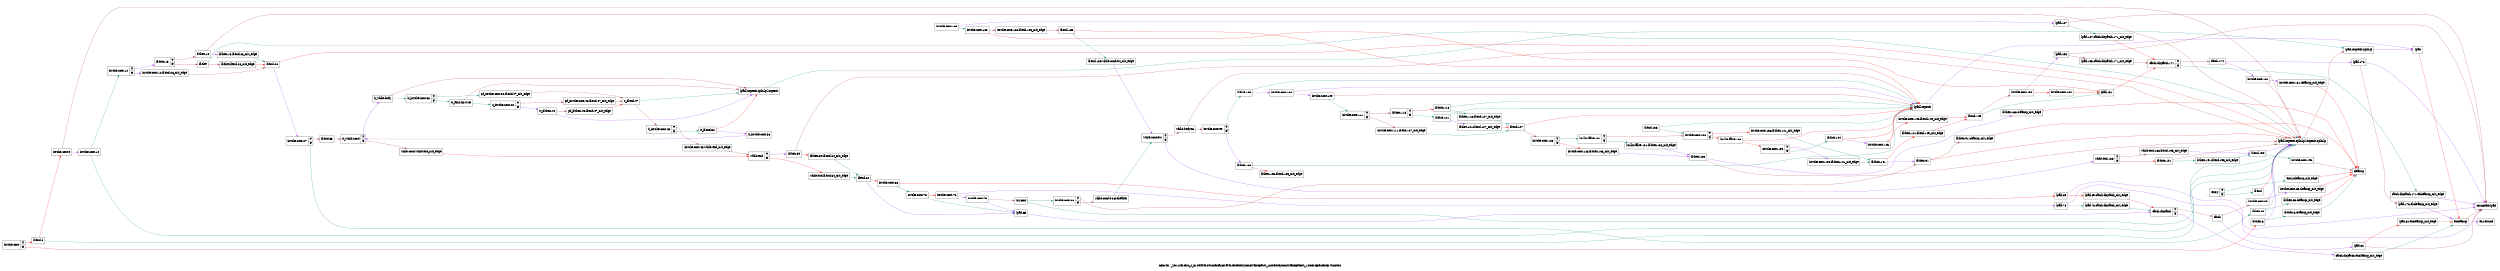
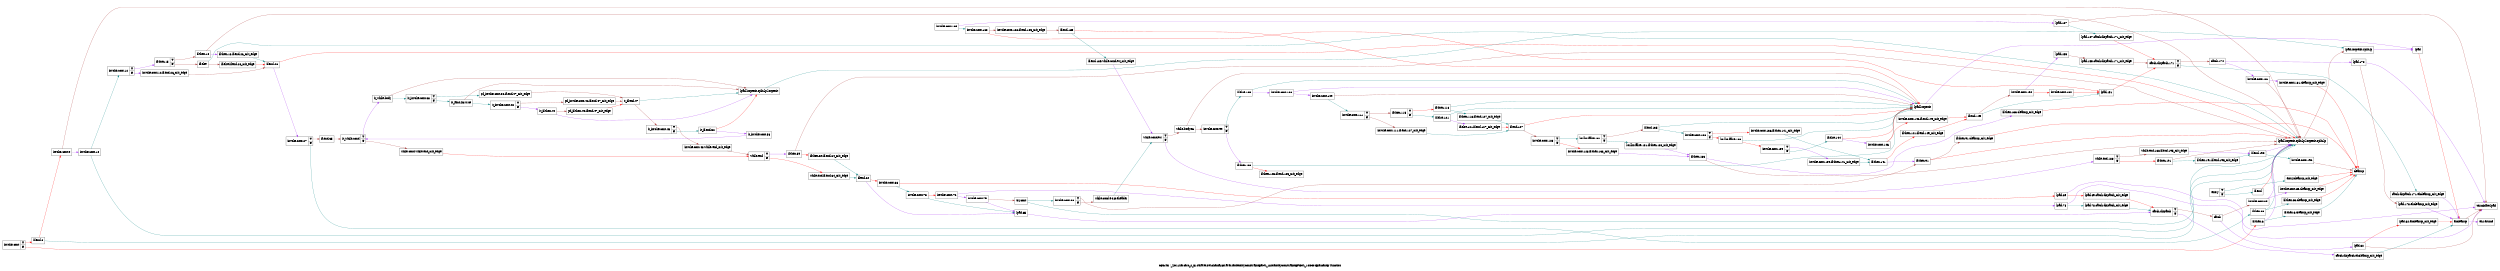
edge "lpad.155" -> "terminate.lpad": removed
edge "lor.lhs.false.138" -> "lpad.loopexit": color red -> teal
edge "lor.lhs.false.131" -> "invoke.cont.136": now "lor.lhs.false.131" -> "if.end.135"
edge "catch.dispatch.171.ehcleanup_crit_edge" -> "terminate.lpad": now "catch.dispatch.171.ehcleanup_crit_edge" -> "ehcleanup"
